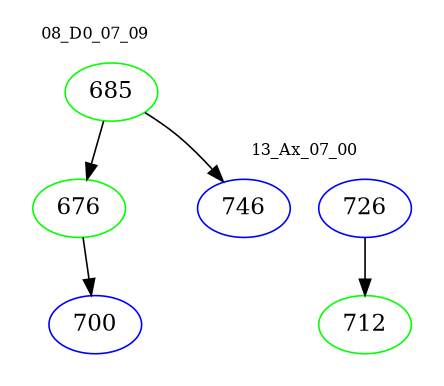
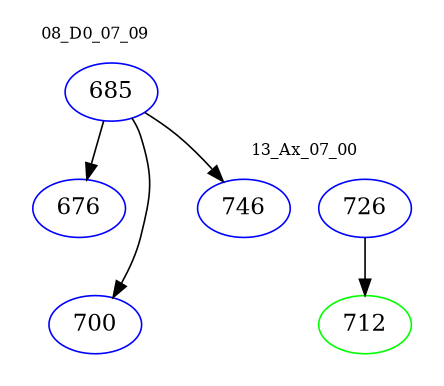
node "685": color green -> blue
node "676": color green -> blue
edge "676" -> "700": now "685" -> "700"
